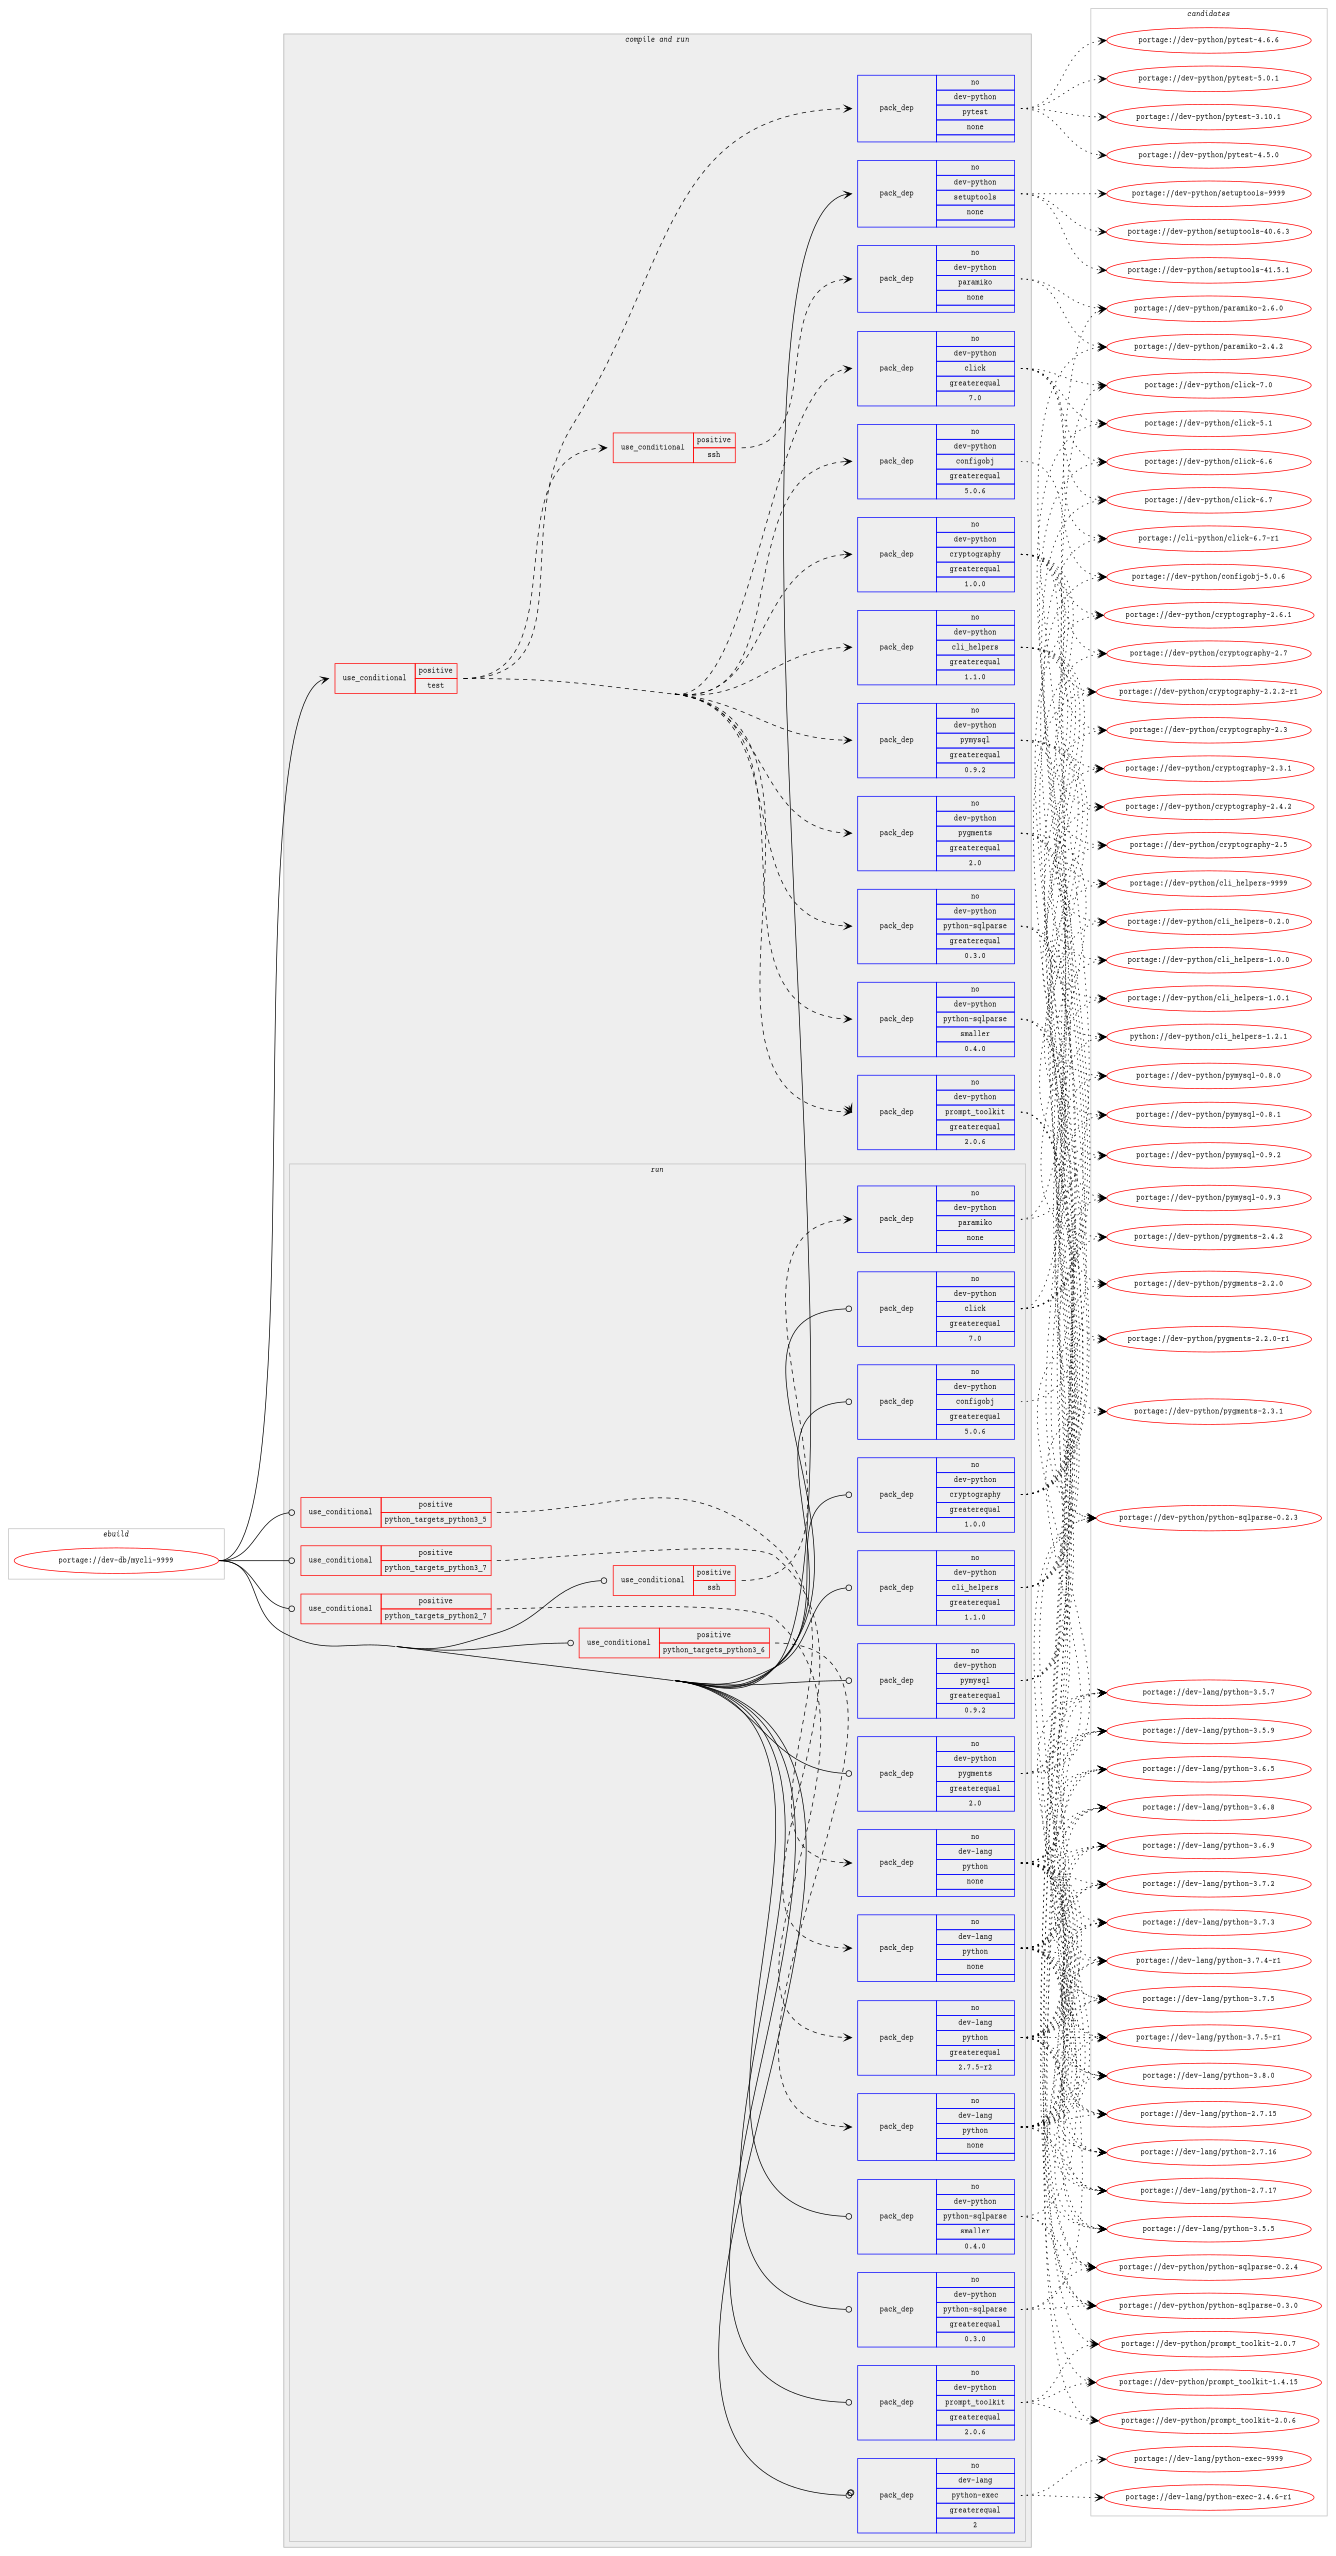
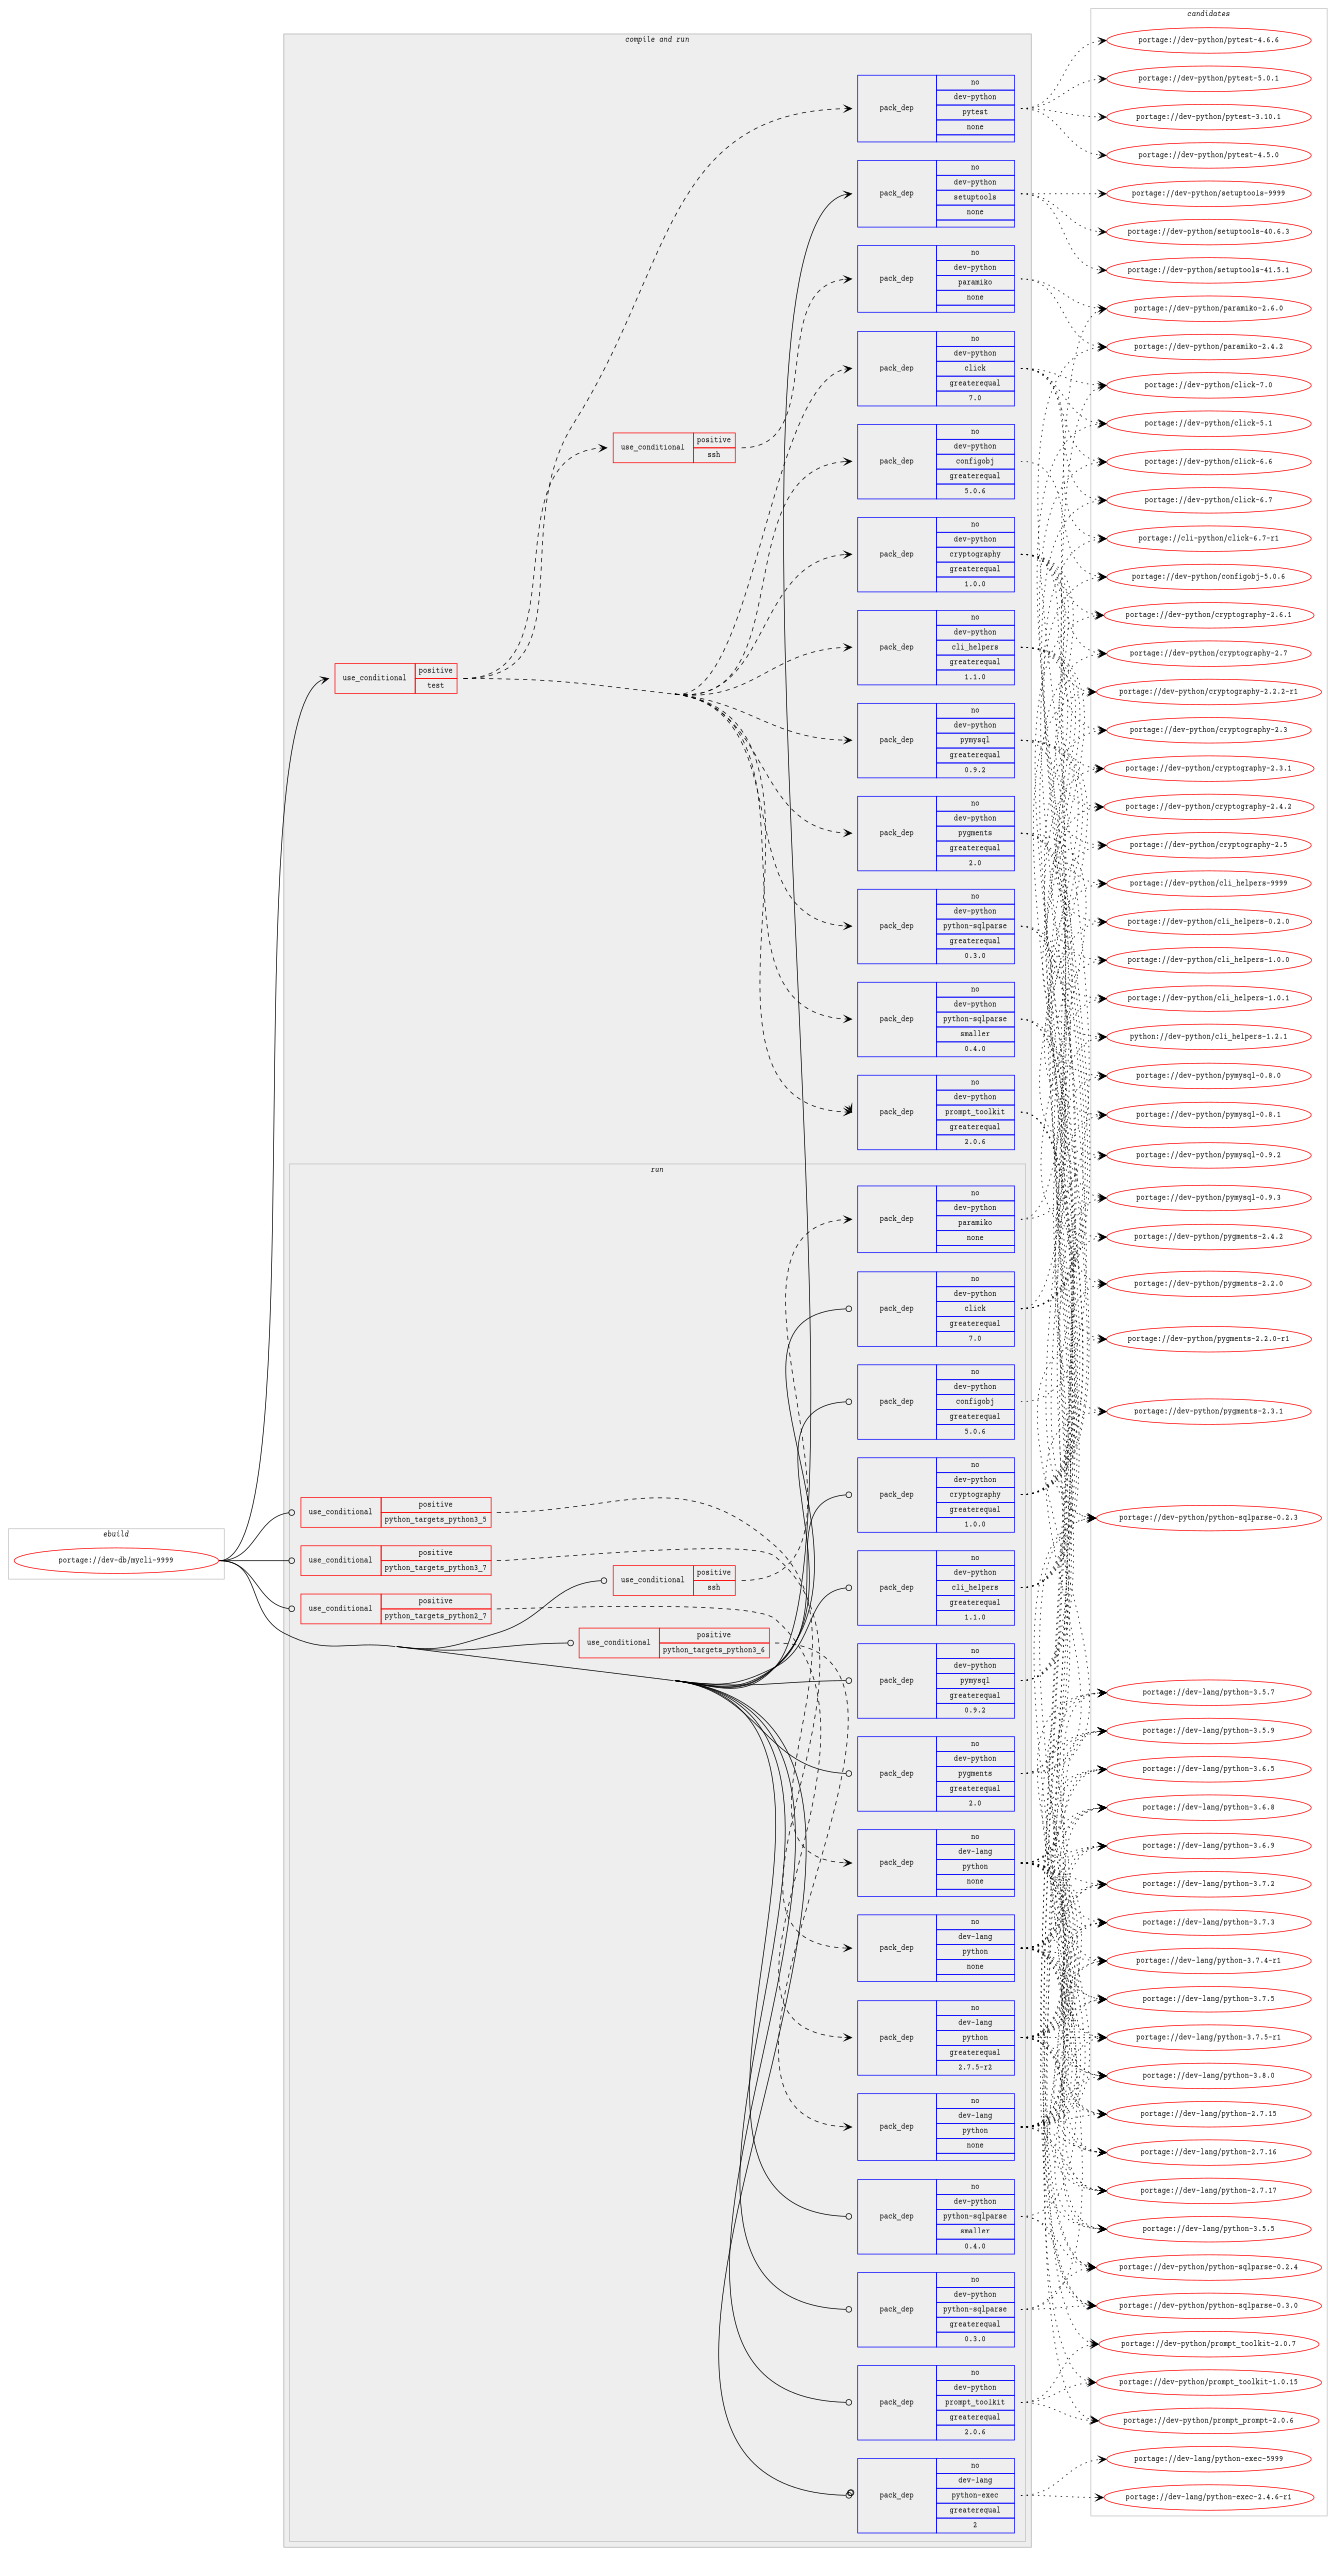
node "portage://dev-python/prompt_toolkit-1.4.15": label "portage://dev-python/prompt_toolkit-1.4.15" -> "portage://dev-python/prompt_toolkit-1.0.15"
node "portage://dev-python/prompt_toolkit-2.0.6": label "portage://dev-python/prompt_toolkit-2.0.6" -> "portage://dev-python/prompt_prompt-2.0.6"
node "portage://dev-lang/python-exec-9999": label "portage://dev-lang/python-exec-9999" -> "portage://dev-lang/python-exec-5999"
